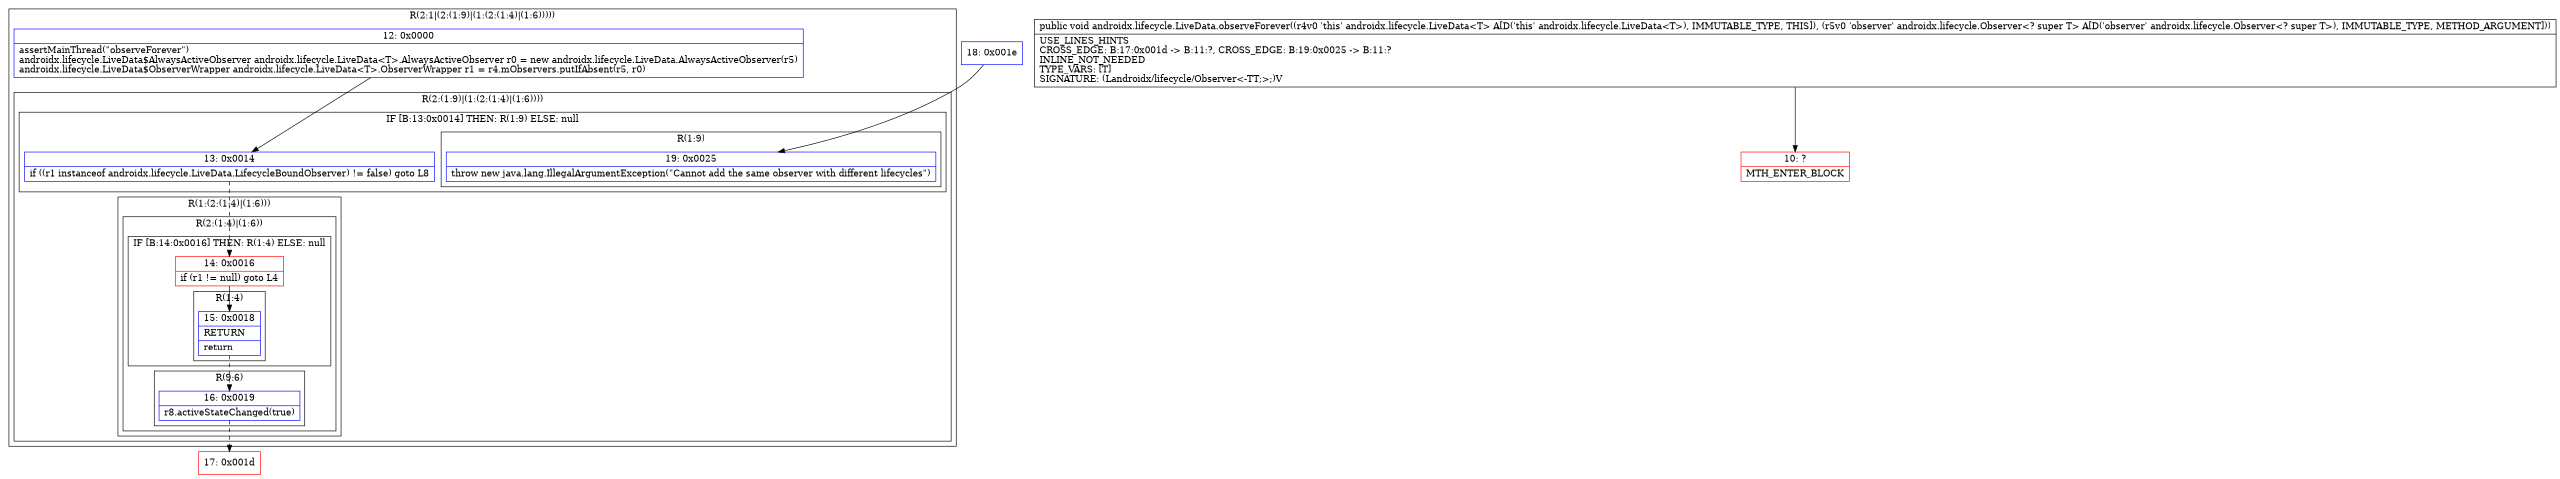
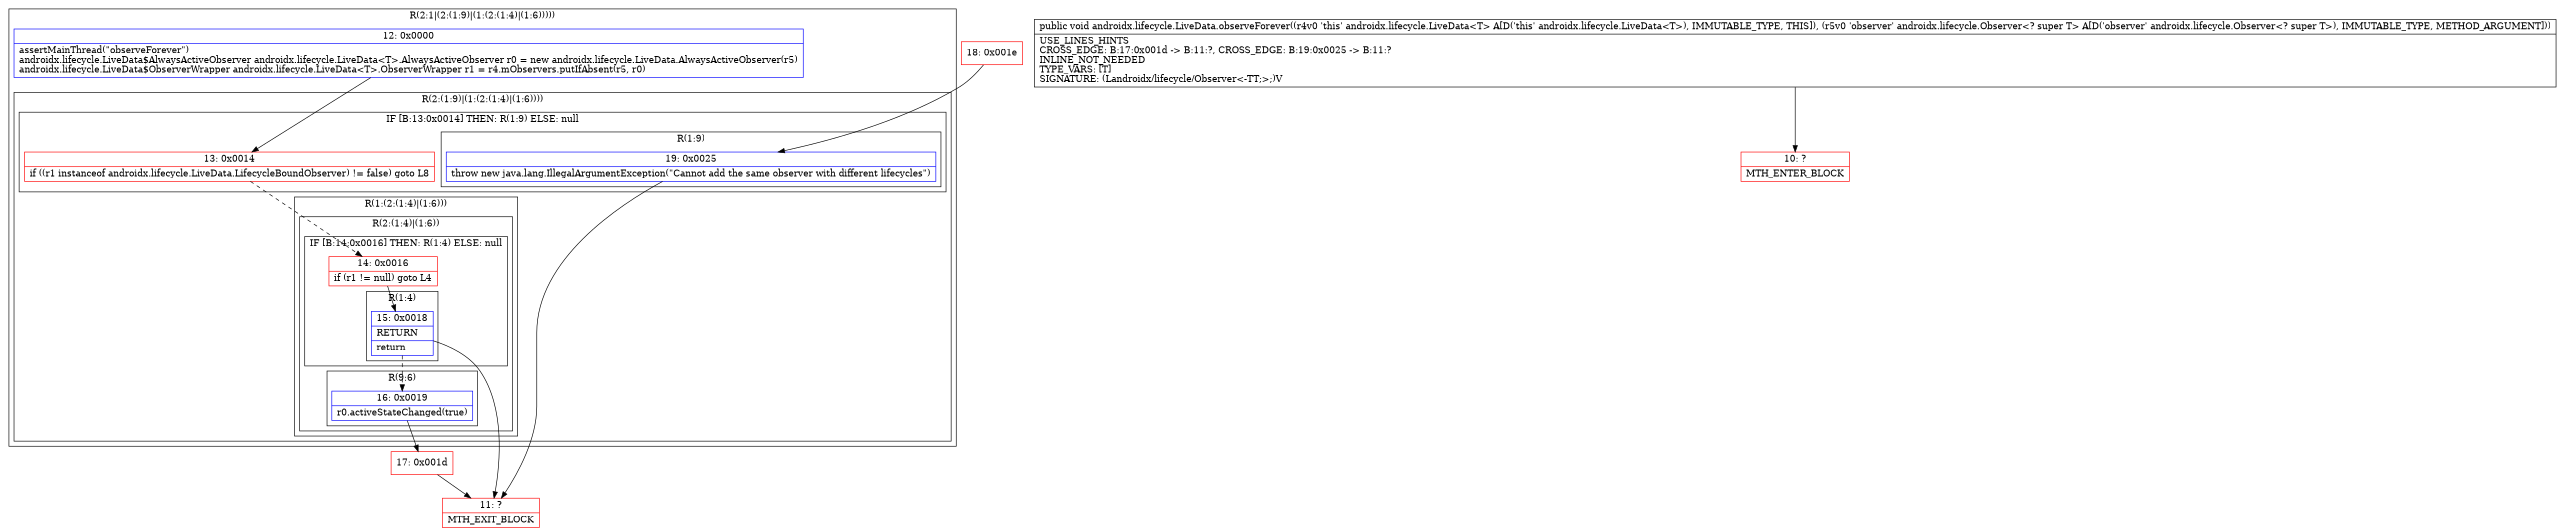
node "18: 0x001e": color blue -> red
node "13: 0x0014": color blue -> red
node "16: 0x0019": text "r8.activeStateChanged(true)" -> "r0.activeStateChanged(true)"
edge "16: 0x0019" -> "17: 0x001d": style dashed -> solid
node "11: ?": added
